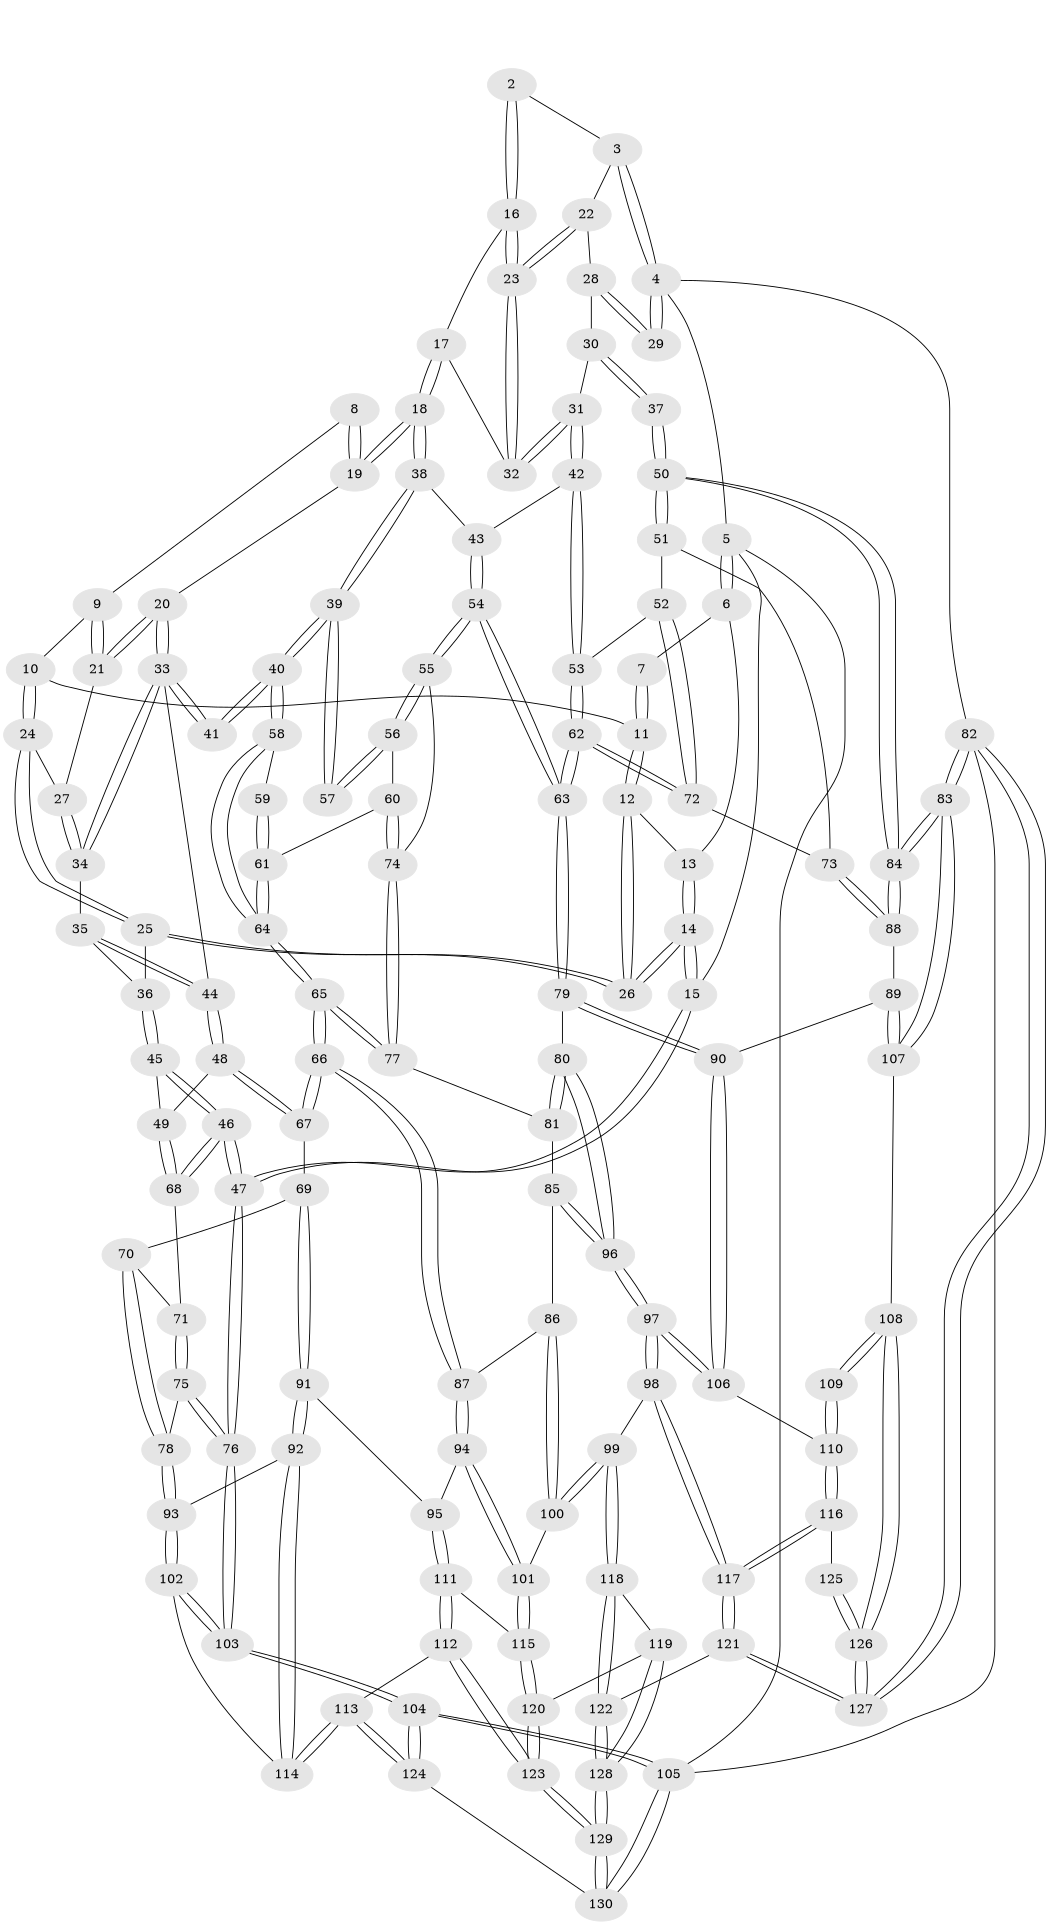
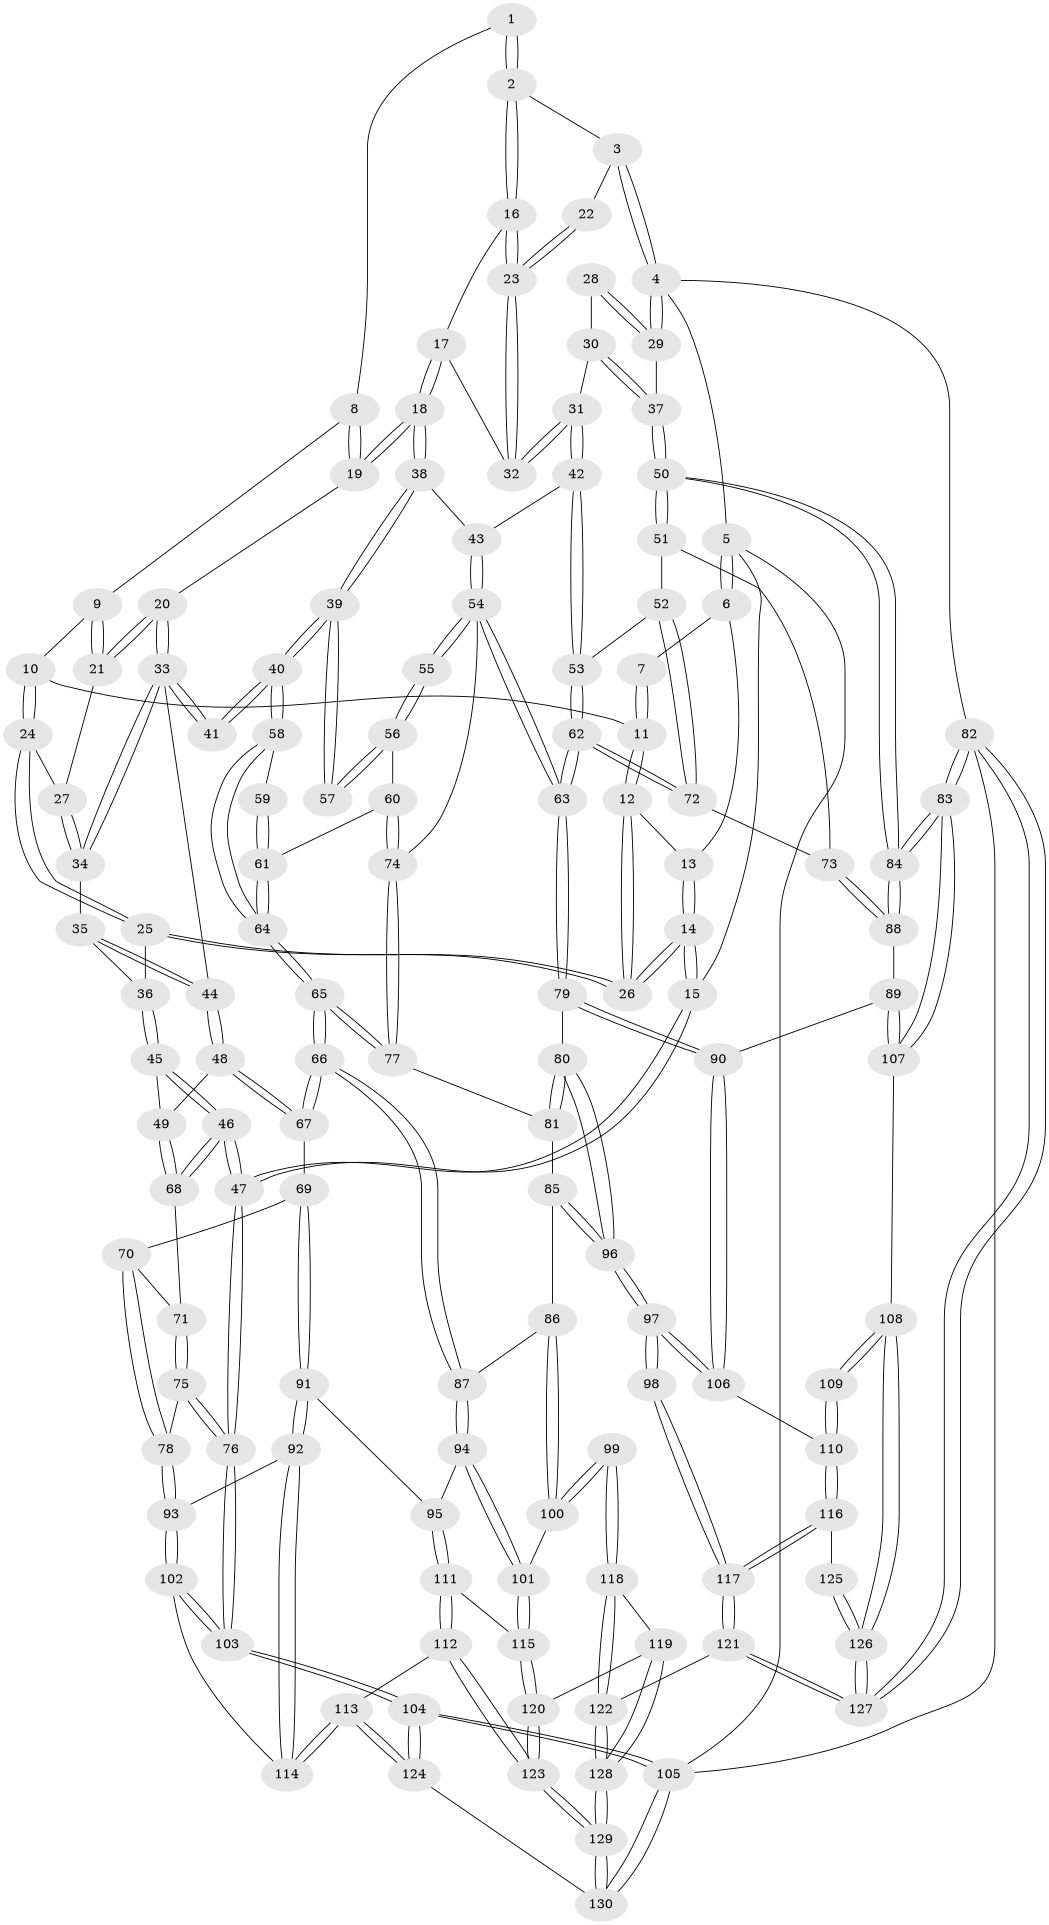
node "1": added
edge "22" -- "28": removed
edge "29" -- "37": added
edge "55" -- "74": now "54" -- "74"
edge "98" -- "99": removed
